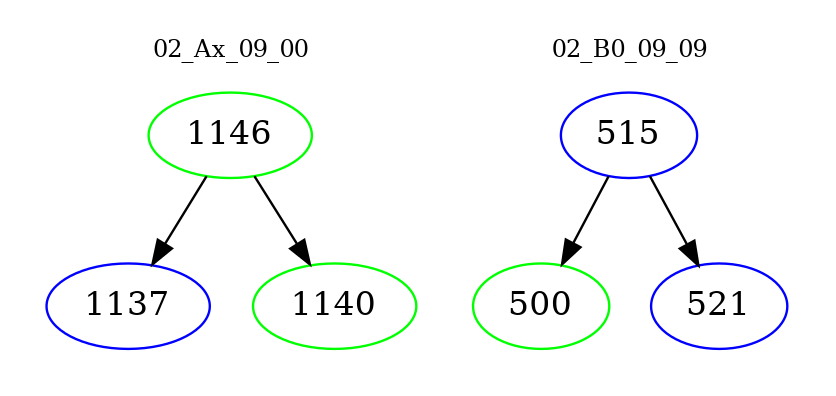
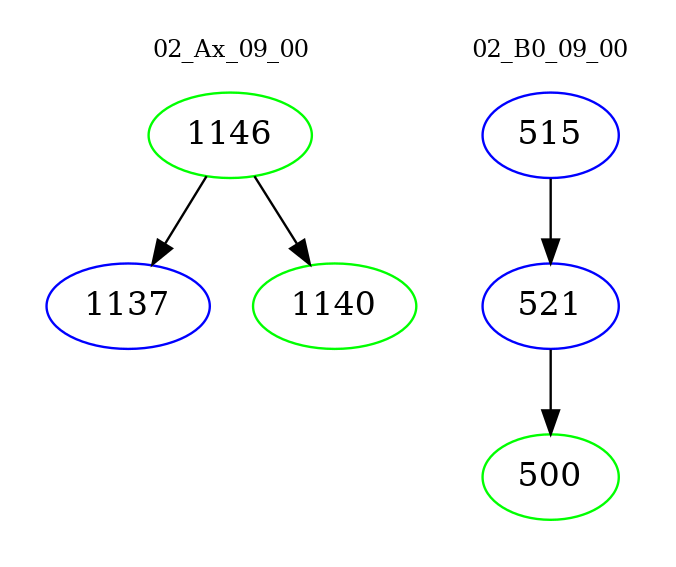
cluster "02_B0_09_09": label "02_B0_09_09" -> "02_B0_09_00"
edge "515" -> "500": now "521" -> "500"
